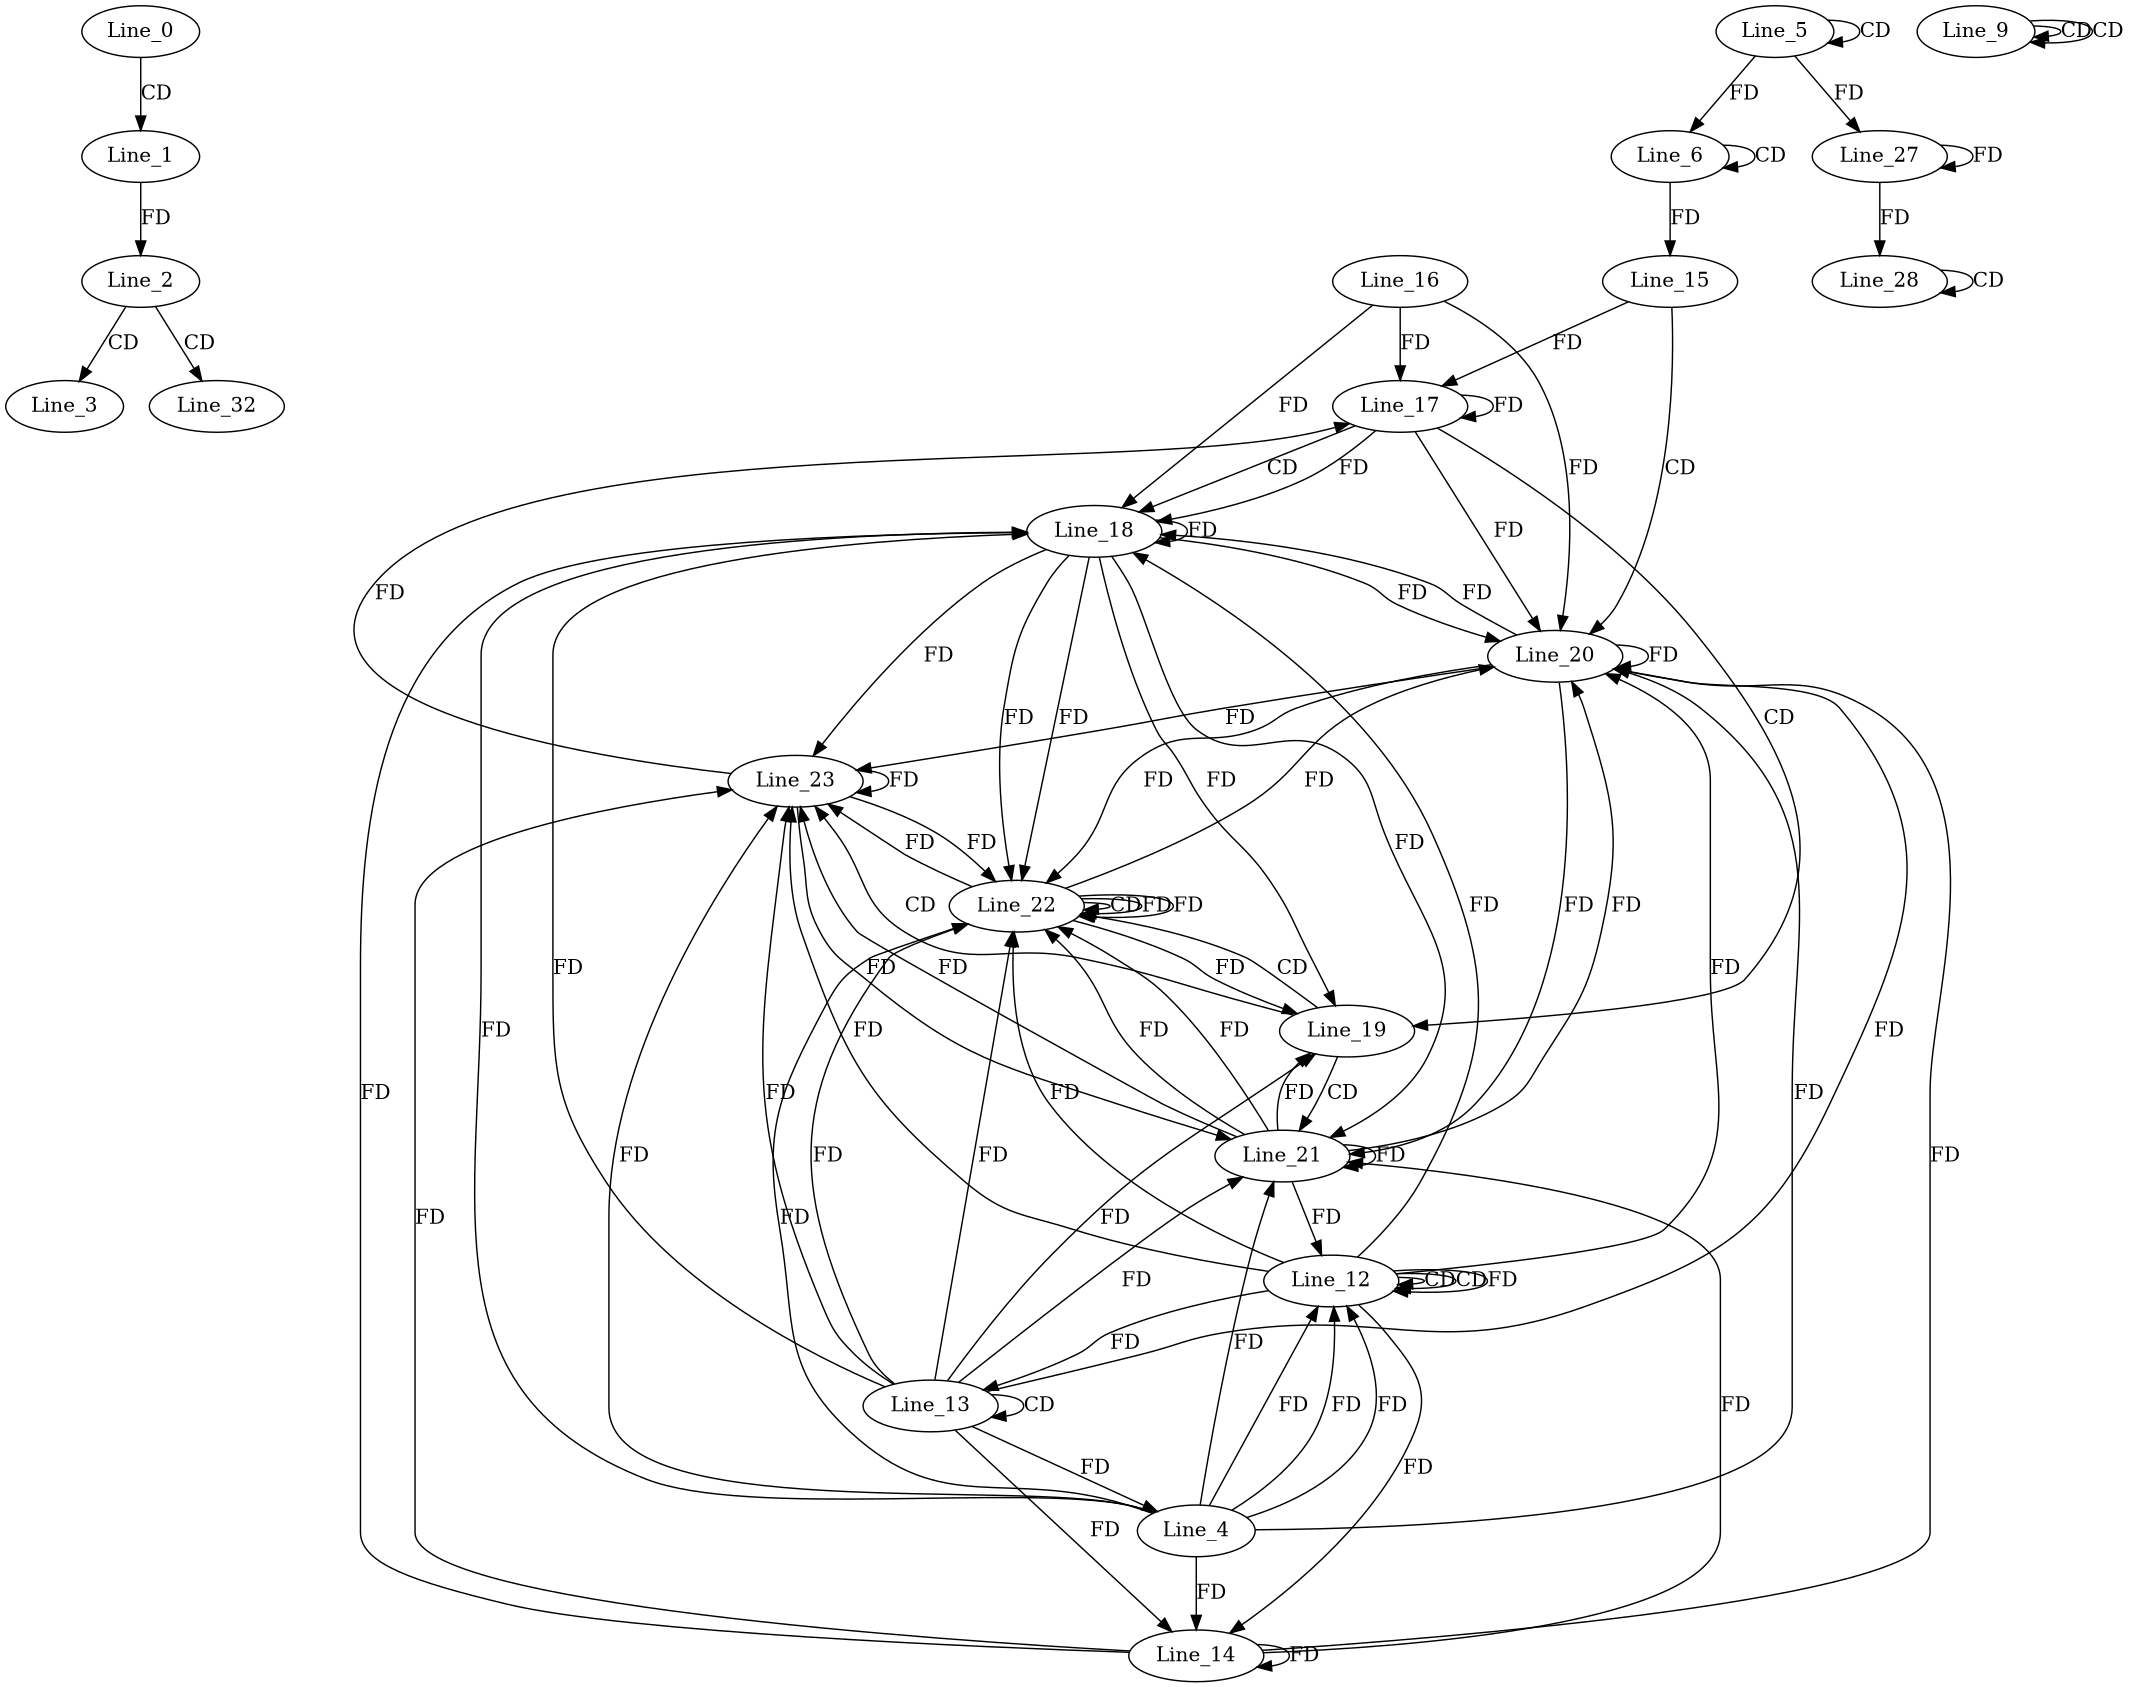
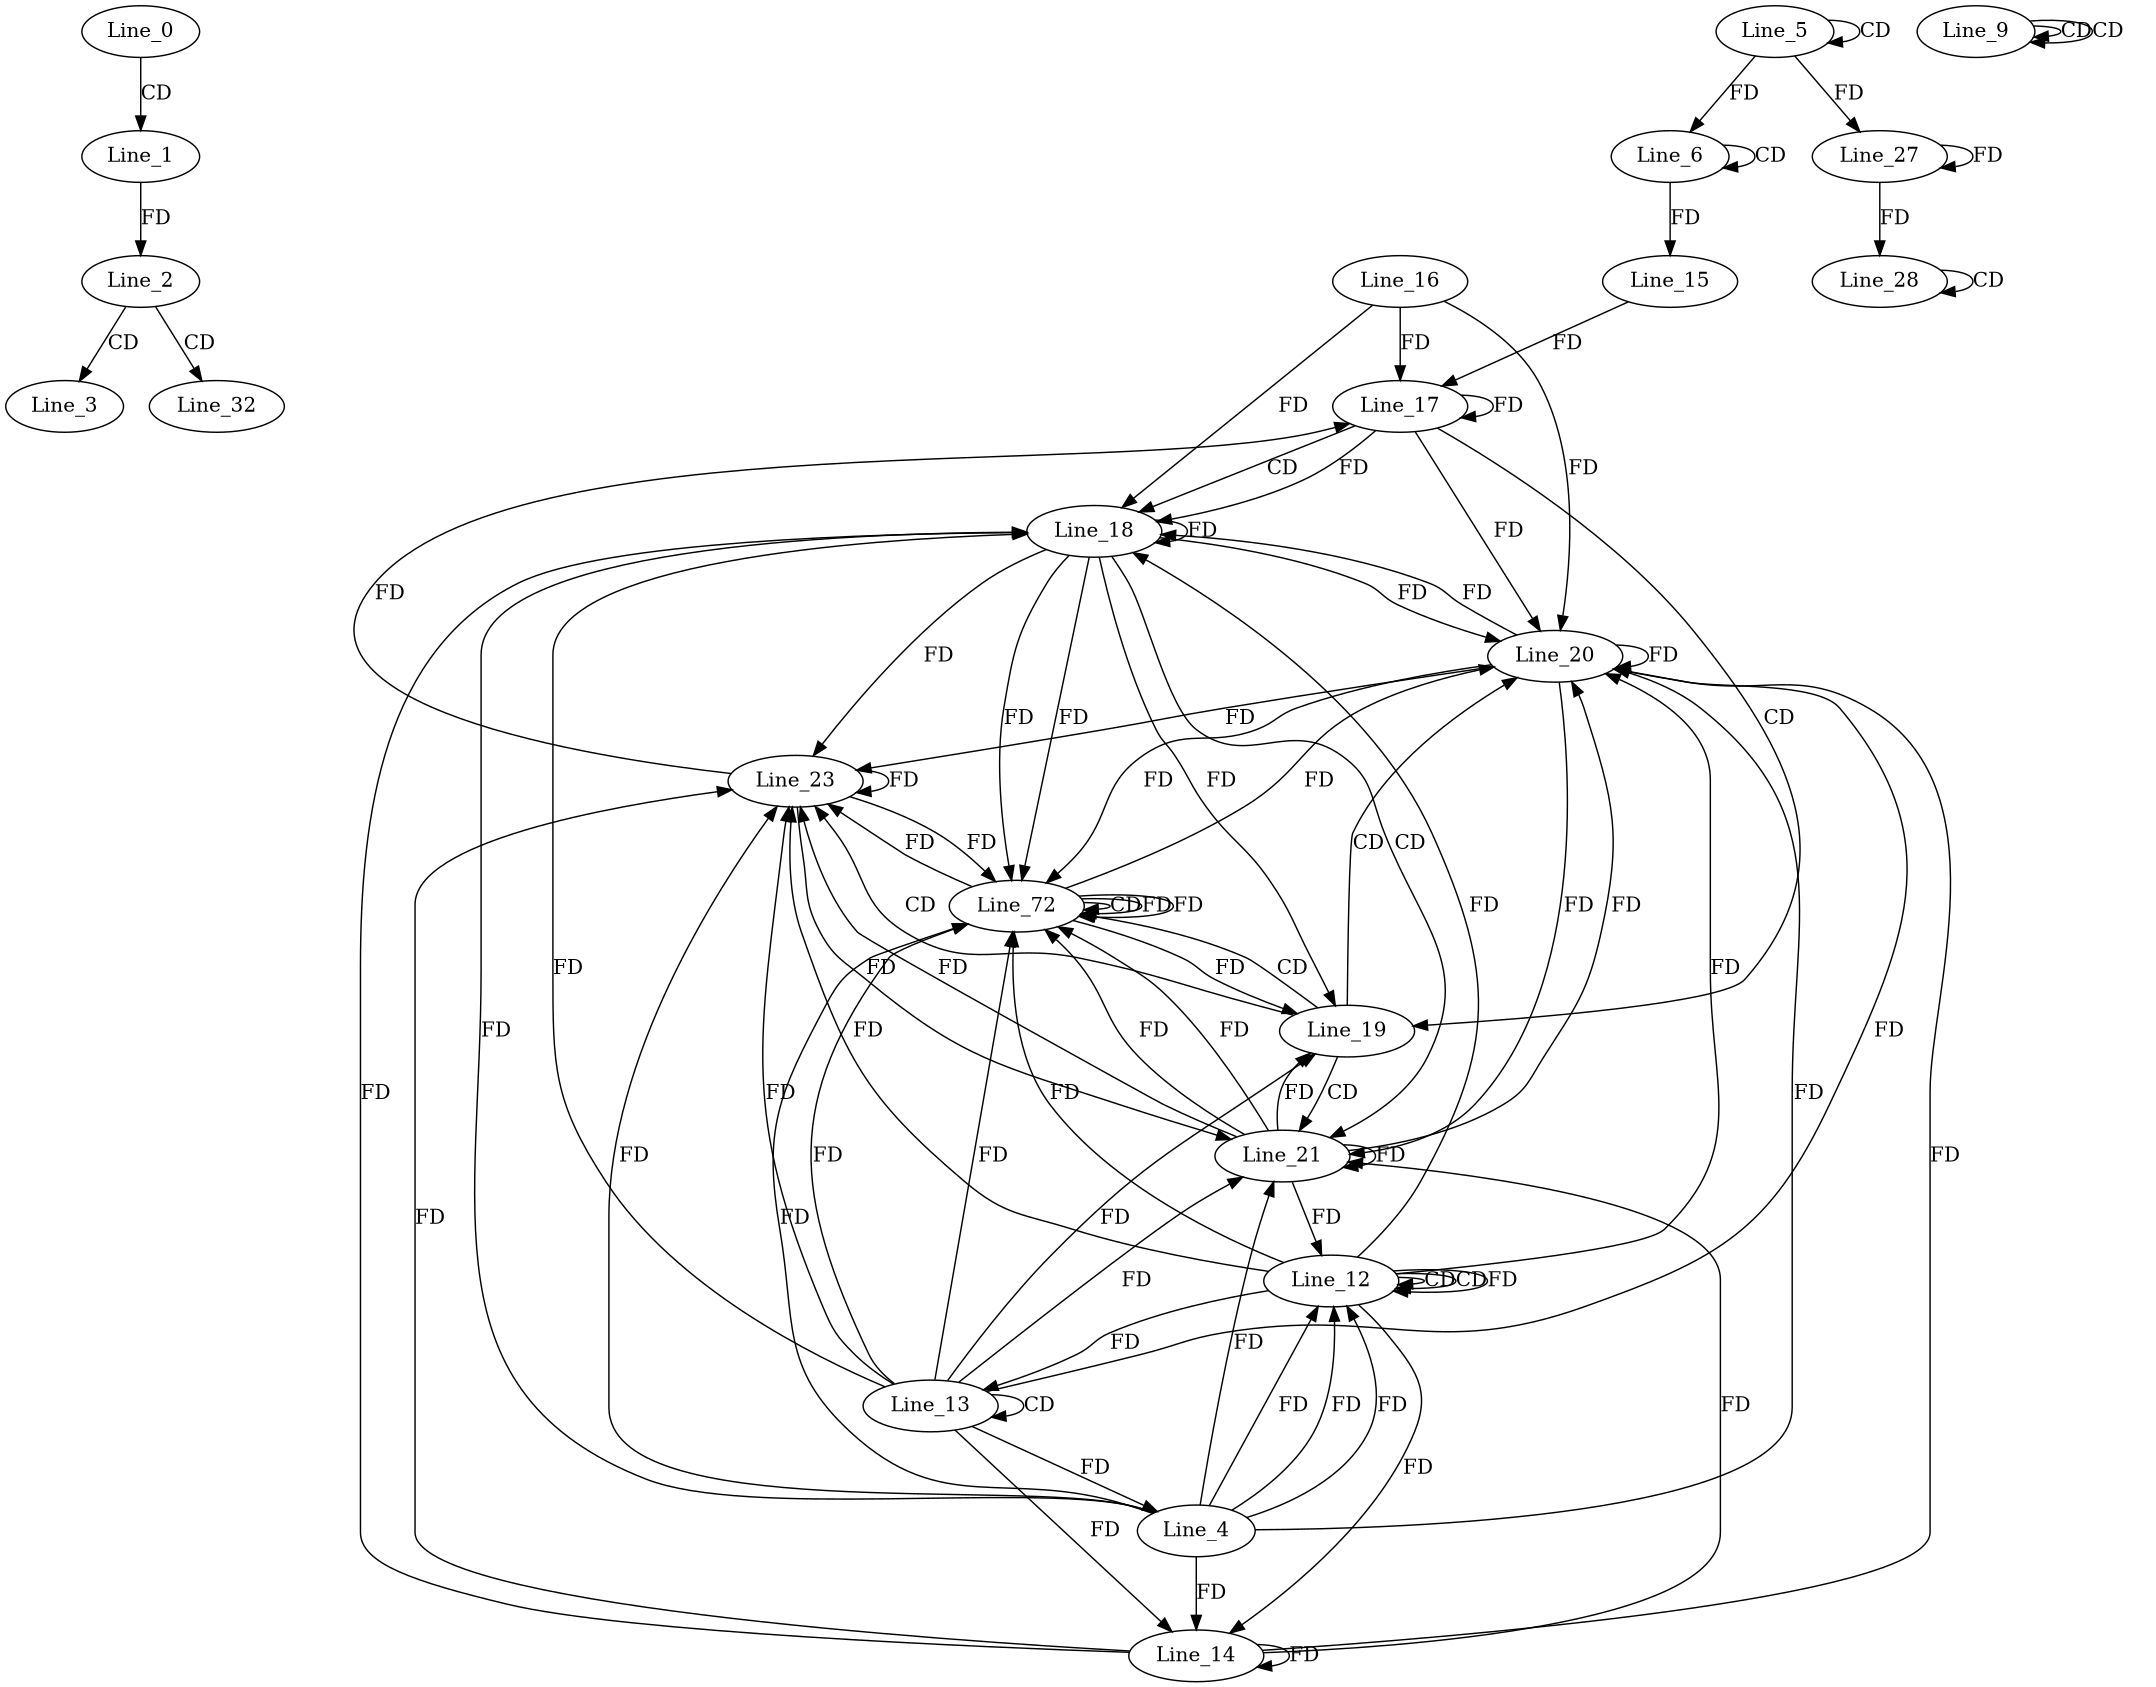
edge "Line_15" -> "Line_20": now "Line_19" -> "Line_20"
edge "Line_18" -> "Line_21": label "FD" -> "CD"
node "Line_22": label "Line_22" -> "Line_72"
